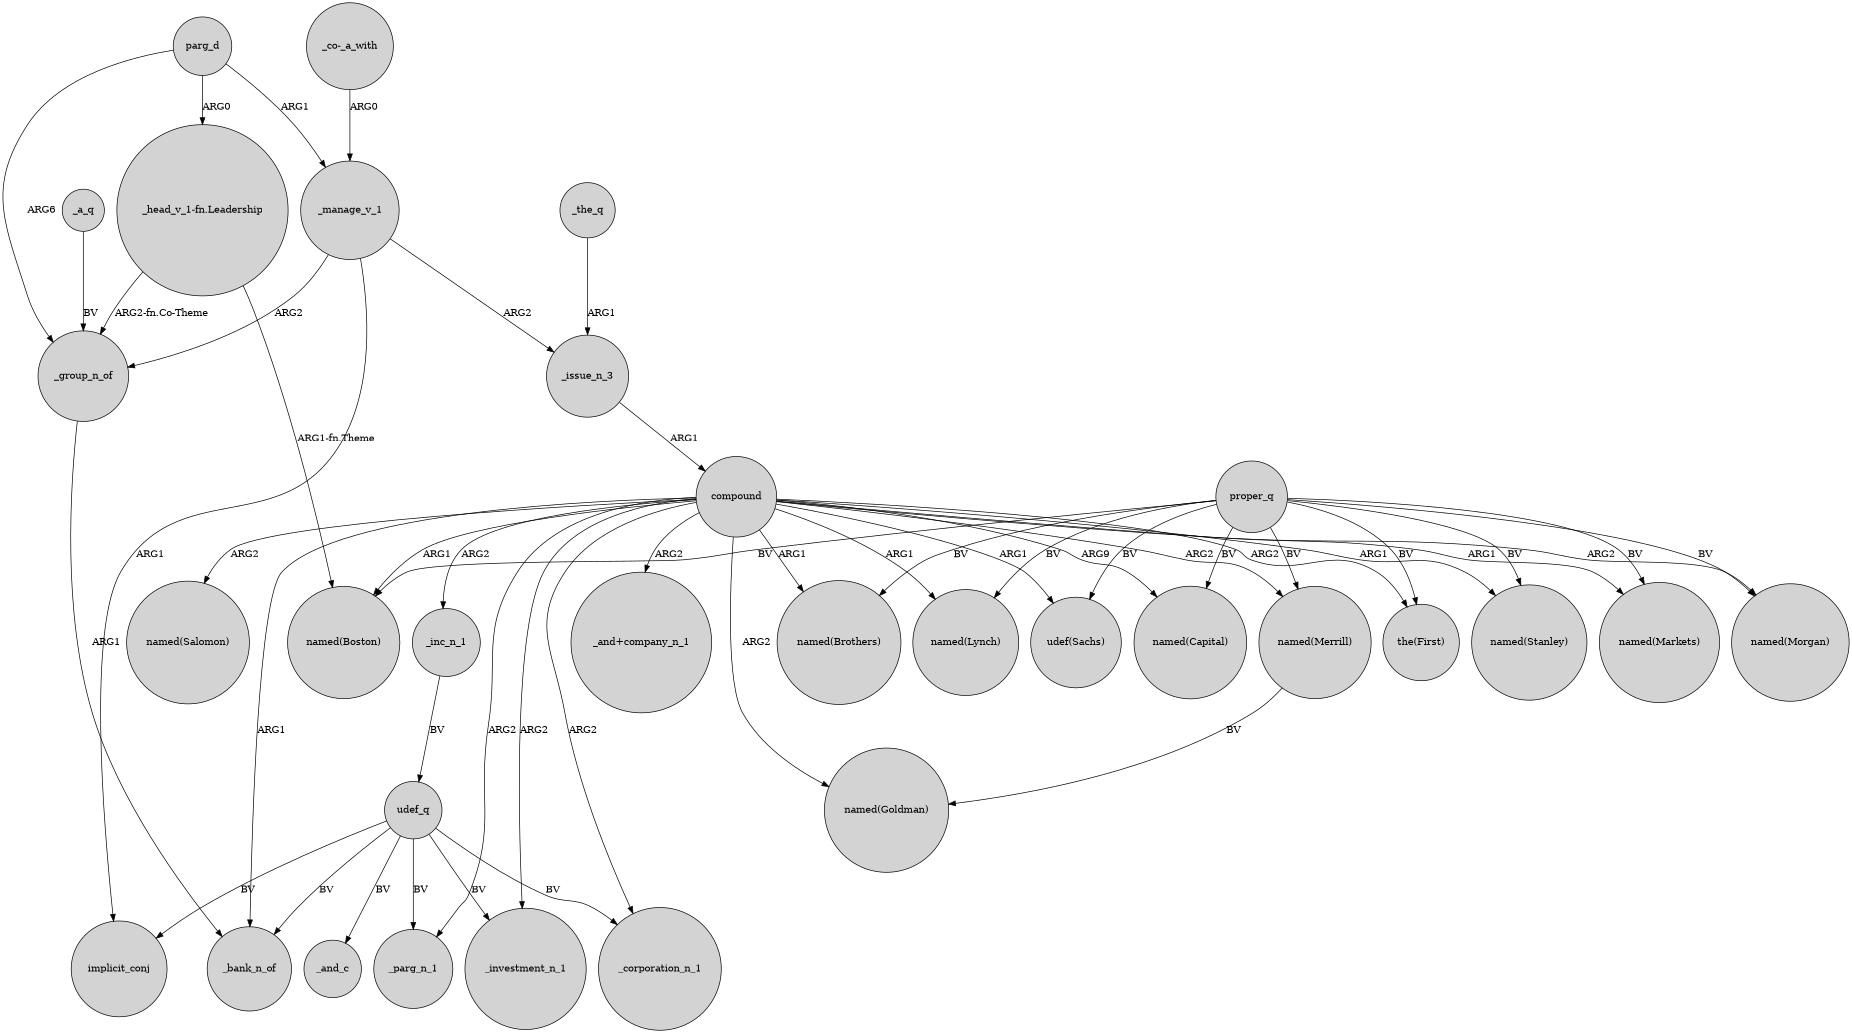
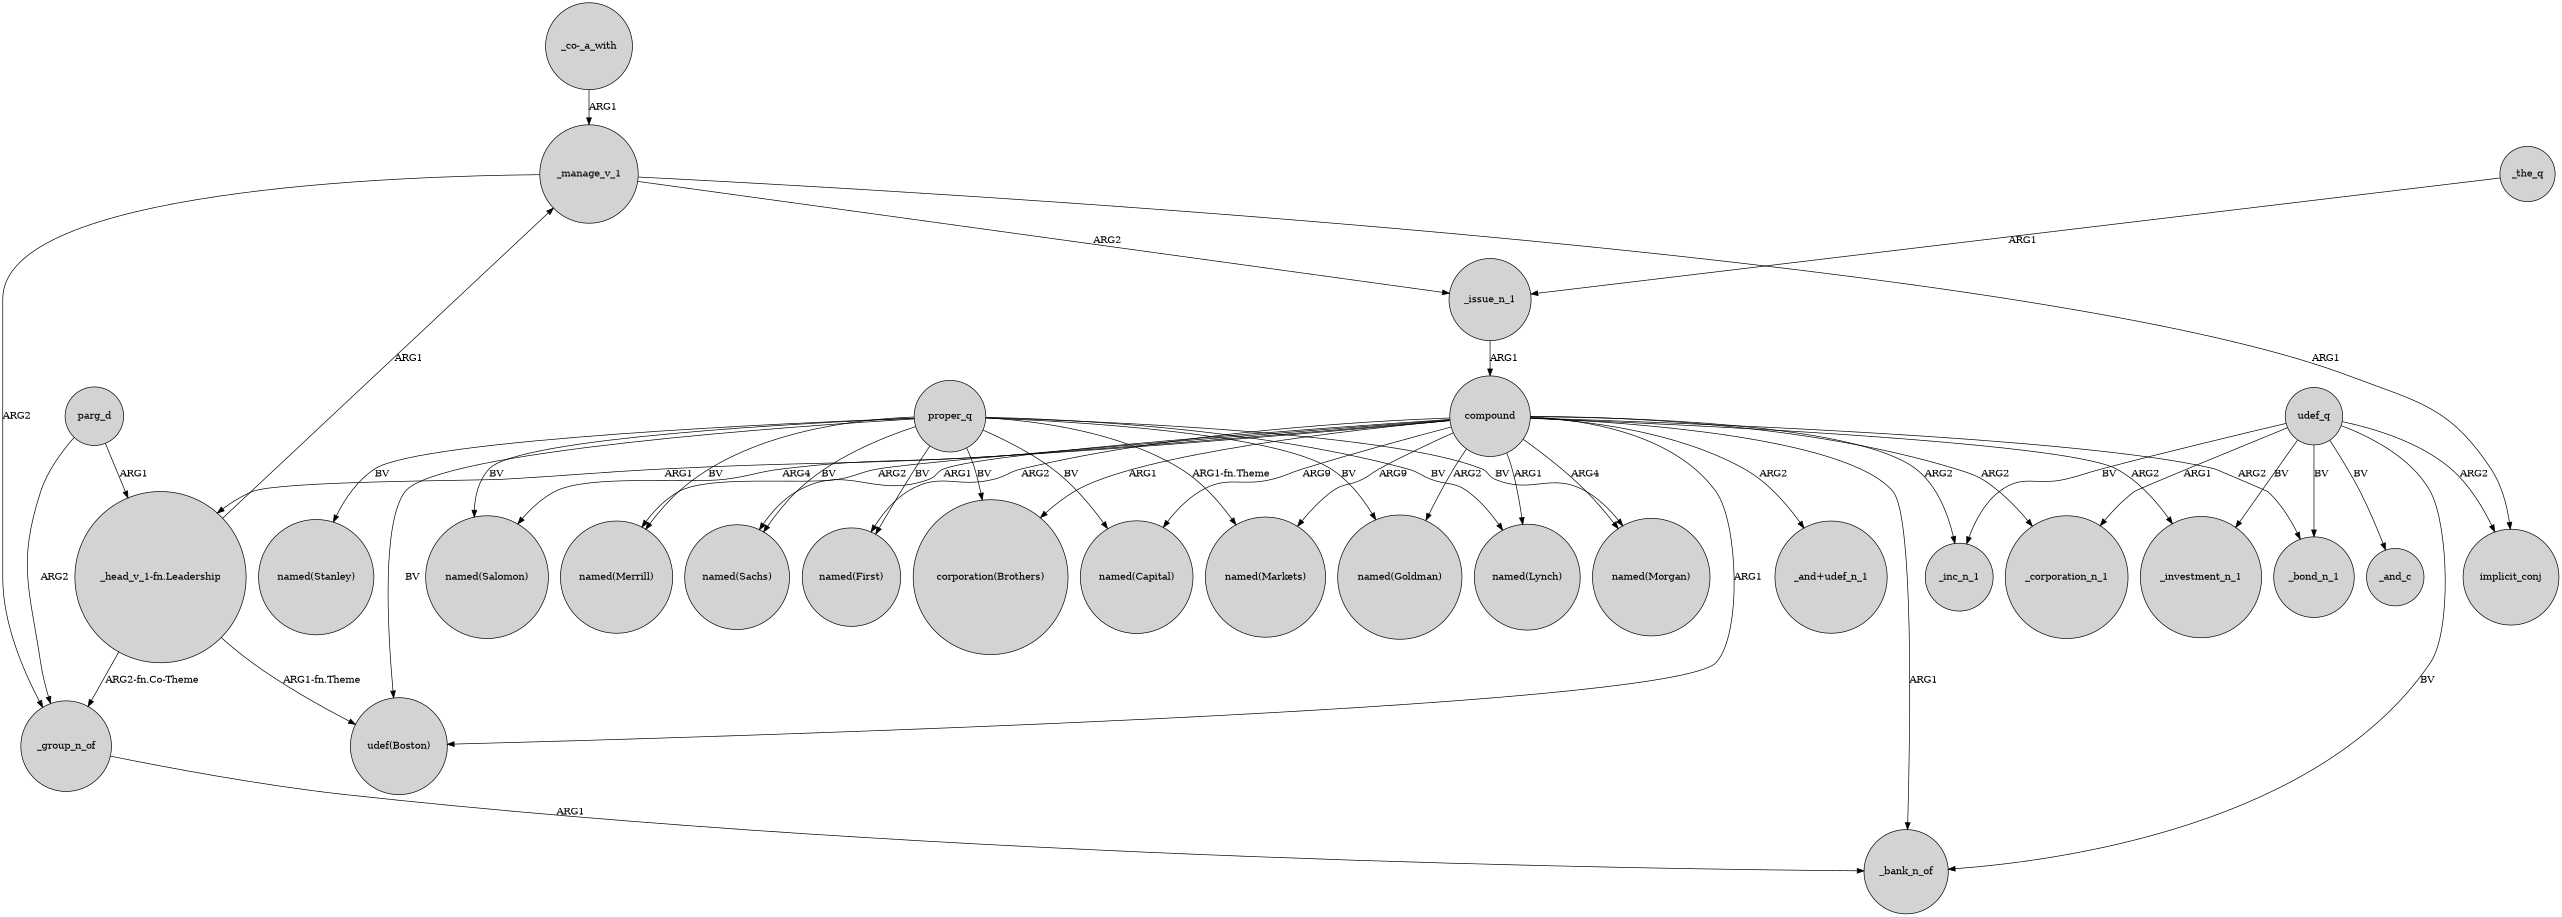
edge "parg_d" -> "_head_v_1-fn.Leadership": label "ARG0" -> "ARG1"
edge "_co-_a_with" -> "_manage_v_1": label "ARG0" -> "ARG1"
edge "parg_d" -> "_manage_v_1": now "_head_v_1-fn.Leadership" -> "_manage_v_1"
edge "parg_d" -> "_group_n_of": label "ARG6" -> "ARG2"
node "_a_q": removed
node "_issue_n_3": label "_issue_n_3" -> "_issue_n_1"
edge "proper_q" -> "named(Salomon)": added, label "BV"
edge "compound" -> "named(Stanley)": now "compound" -> "_head_v_1-fn.Leadership"
edge "compound" -> "named(Salomon)": label "ARG2" -> "ARG4"
edge "compound" -> "named(Markets)": label "ARG1" -> "ARG9"
edge "compound" -> "named(Morgan)": label "ARG2" -> "ARG4"
edge "proper_q" -> "named(Markets)": label "BV" -> "ARG1-fn.Theme"
node "named(Boston)": label "named(Boston)" -> "udef(Boston)"
node "_and+company_n_1": label "_and+company_n_1" -> "_and+udef_n_1"
node "named(Brothers)": label "named(Brothers)" -> "corporation(Brothers)"
node "udef(Sachs)": label "udef(Sachs)" -> "named(Sachs)"
node "the(First)": label "the(First)" -> "named(First)"
edge "_inc_n_1" -> "udef_q": reversed
edge "named(Merrill)" -> "named(Goldman)": now "proper_q" -> "named(Goldman)"
edge "udef_q" -> "implicit_conj": label "BV" -> "ARG2"
edge "udef_q" -> "_corporation_n_1": label "BV" -> "ARG1"
node "_parg_n_1": label "_parg_n_1" -> "_bond_n_1"
